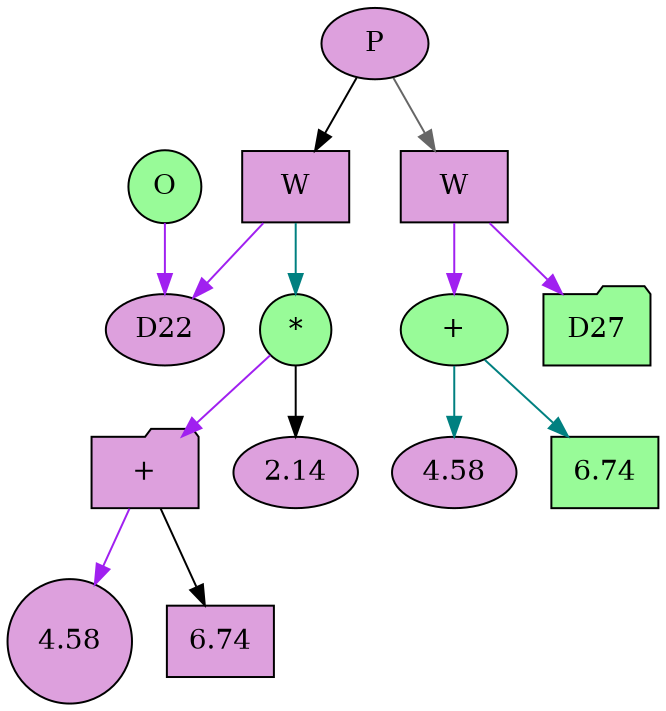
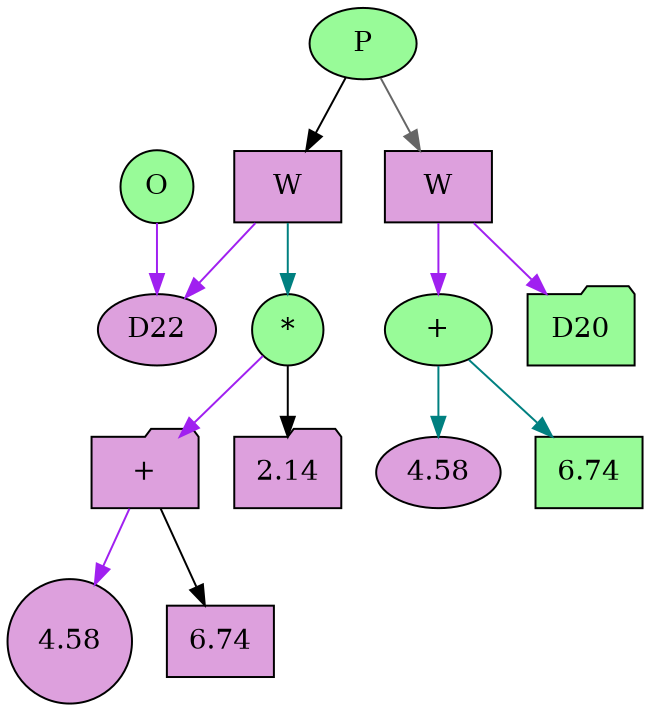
node "P": fillcolor plum -> palegreen
node "D27": label "D27" -> "D20"
node "2.14": shape ellipse -> folder
